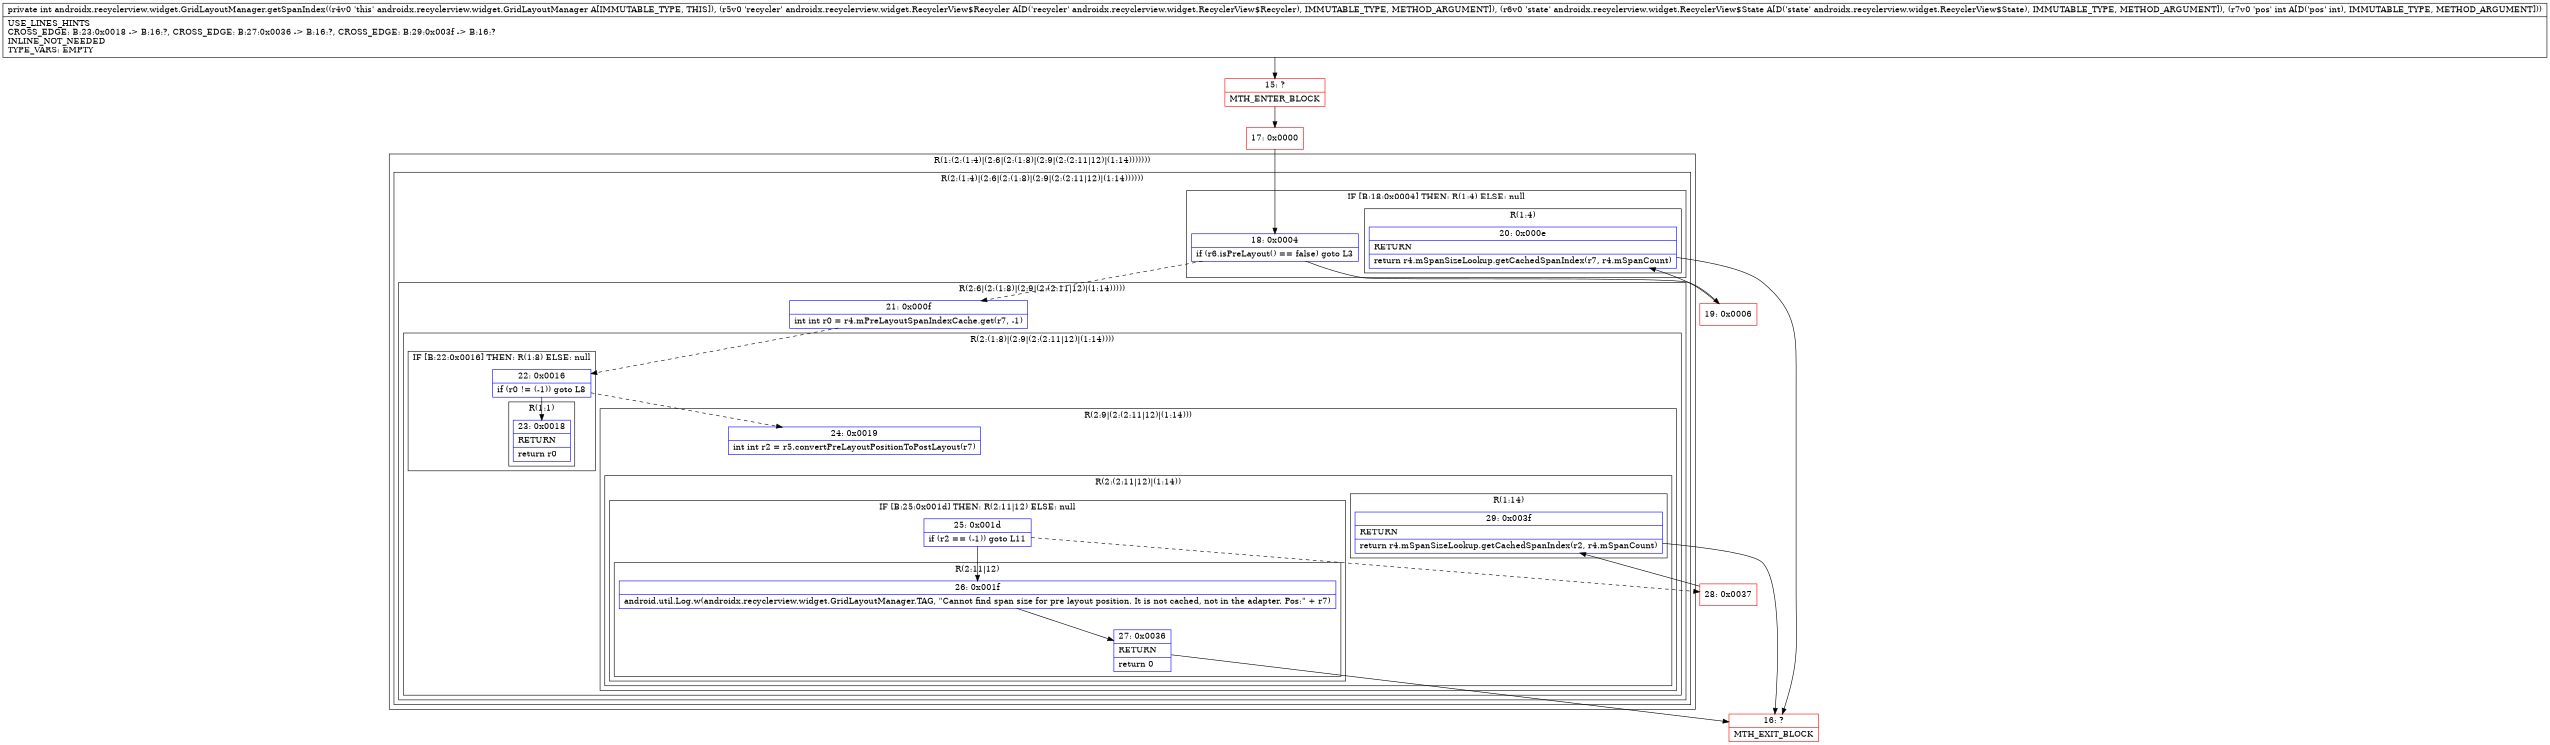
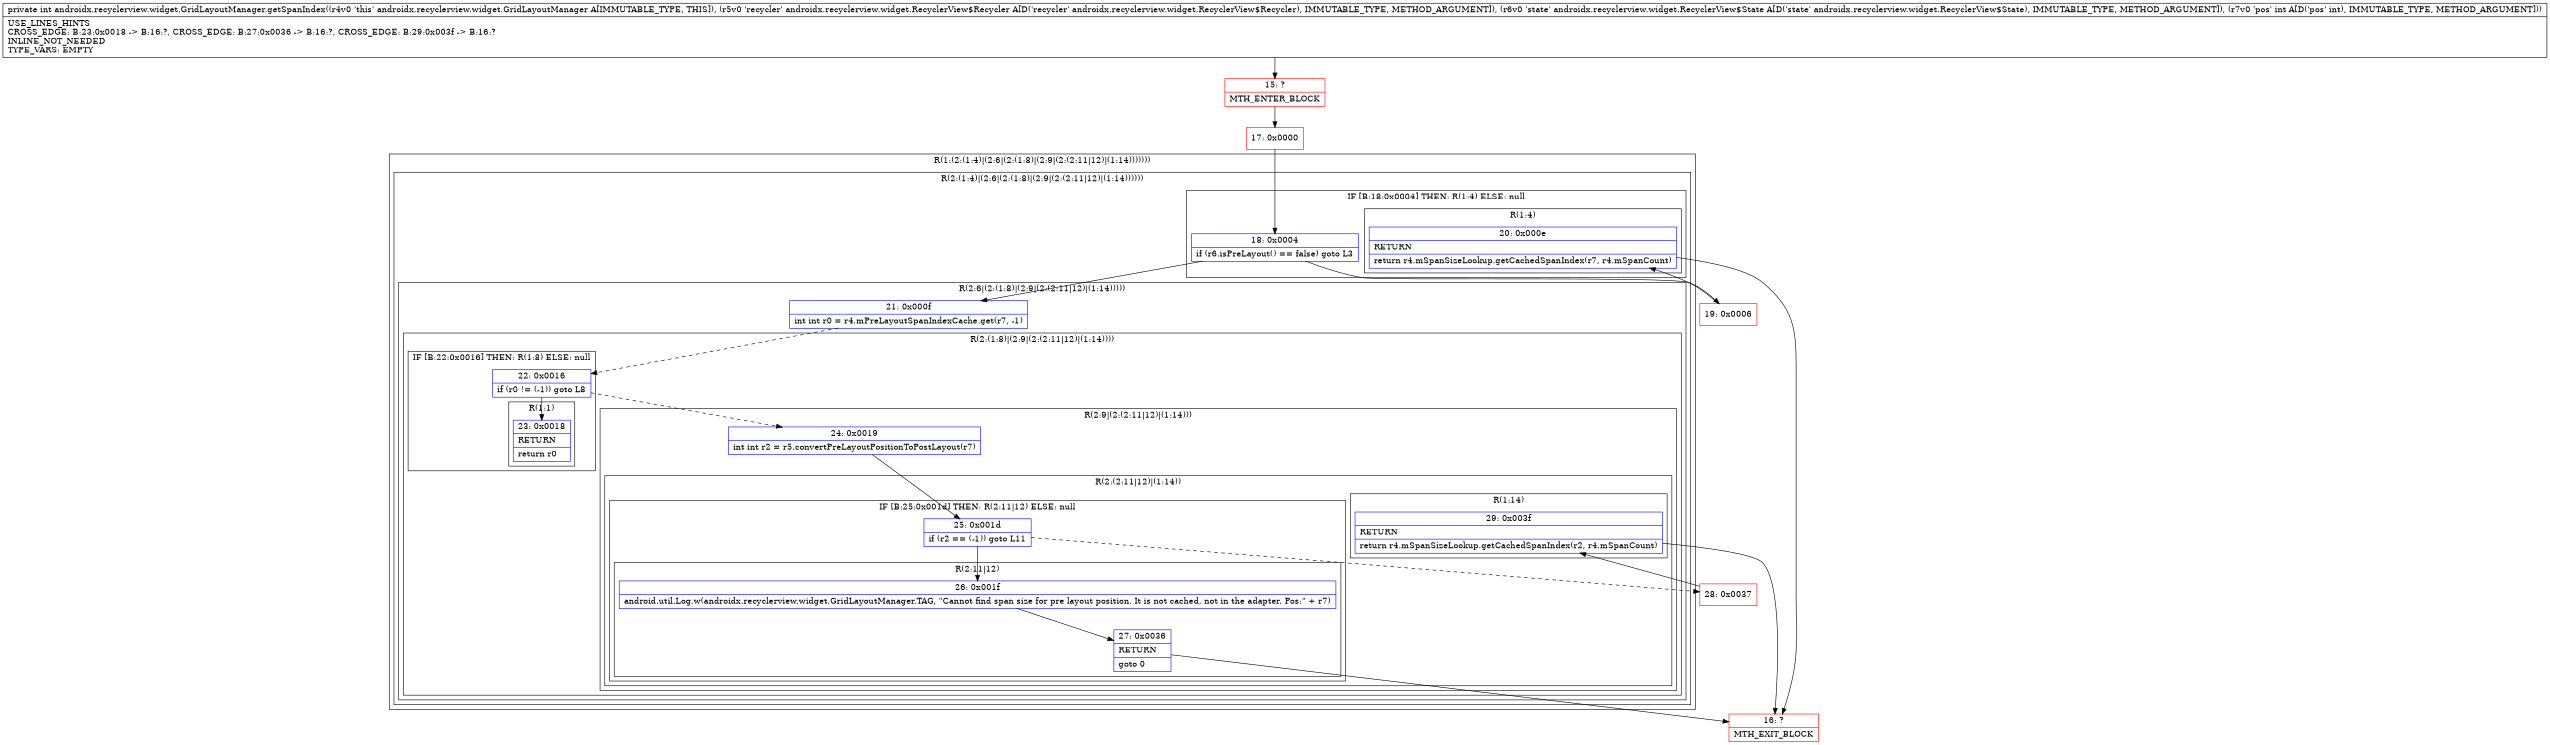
edge "18: 0x0004" -> "21: 0x000f": style dashed -> solid
edge "24: 0x0019" -> "25: 0x001d": added
node "27: 0x0036": text "return 0" -> "goto 0"
